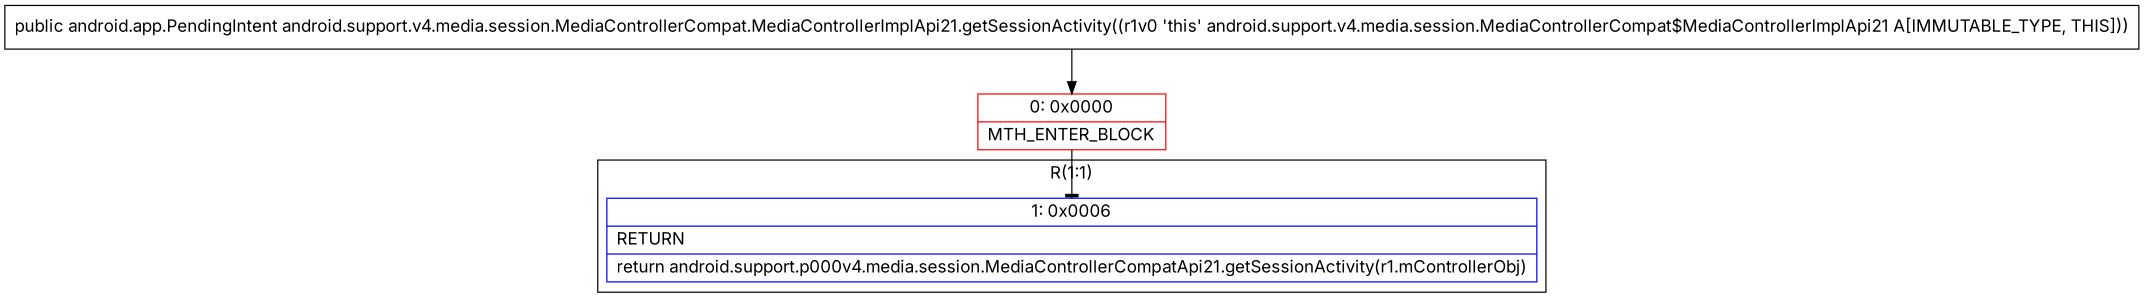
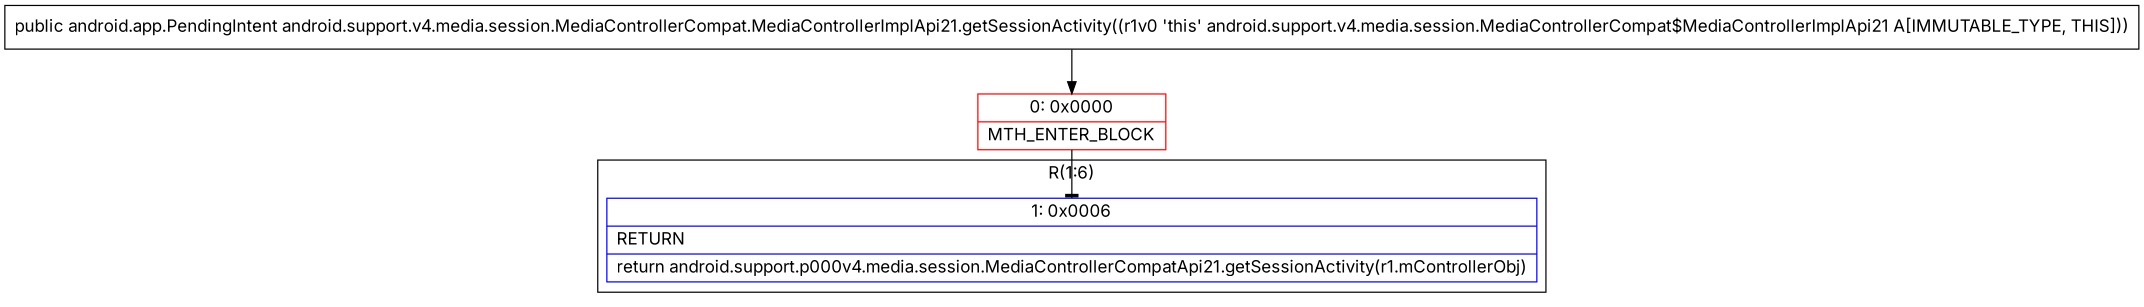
cluster "R(1:1)": label "R(1:1)" -> "R(1:6)"
